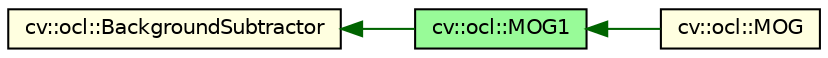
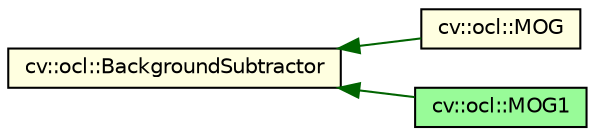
edge "cv::ocl::MOG" -> "cv::ocl::MOG1": now "cv::ocl::MOG" -> "cv::ocl::BackgroundSubtractor"
